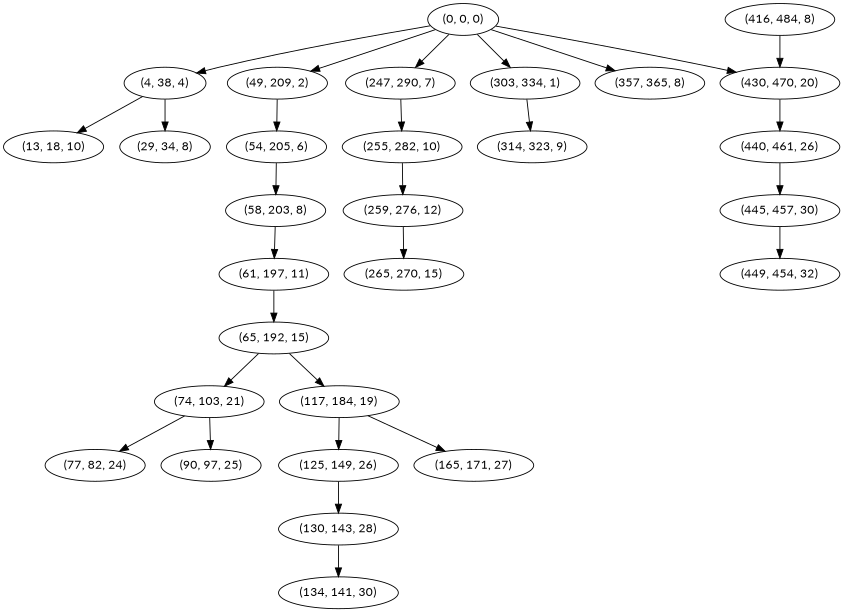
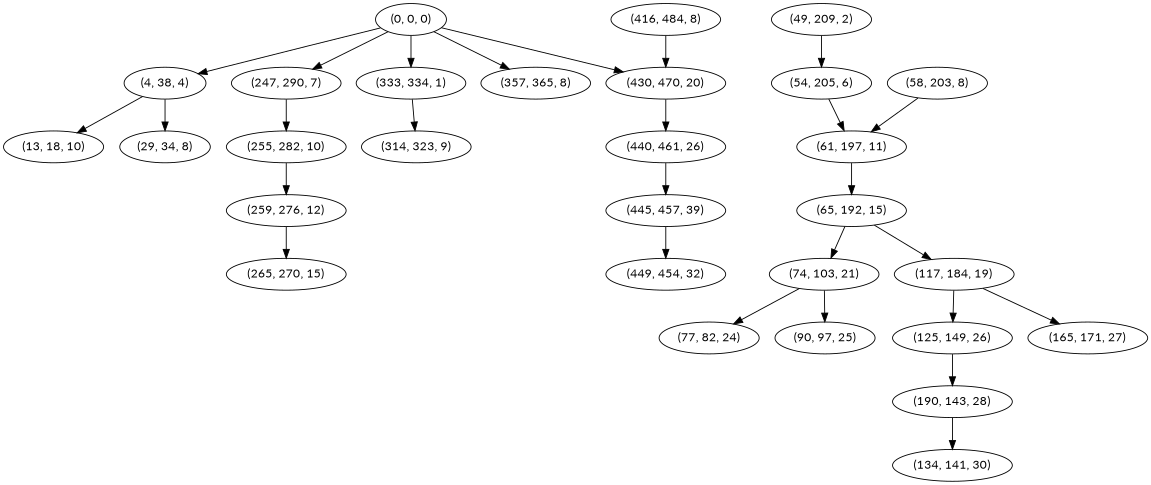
edge "(0, 0, 0)" -> "(49, 209, 2)": removed
node "(303, 334, 1)": label "(303, 334, 1)" -> "(333, 334, 1)"
edge "(54, 205, 6)" -> "(58, 203, 8)": now "(54, 205, 6)" -> "(61, 197, 11)"
node "(445, 457, 30)": label "(445, 457, 30)" -> "(445, 457, 39)"
node "(130, 143, 28)": label "(130, 143, 28)" -> "(190, 143, 28)"
